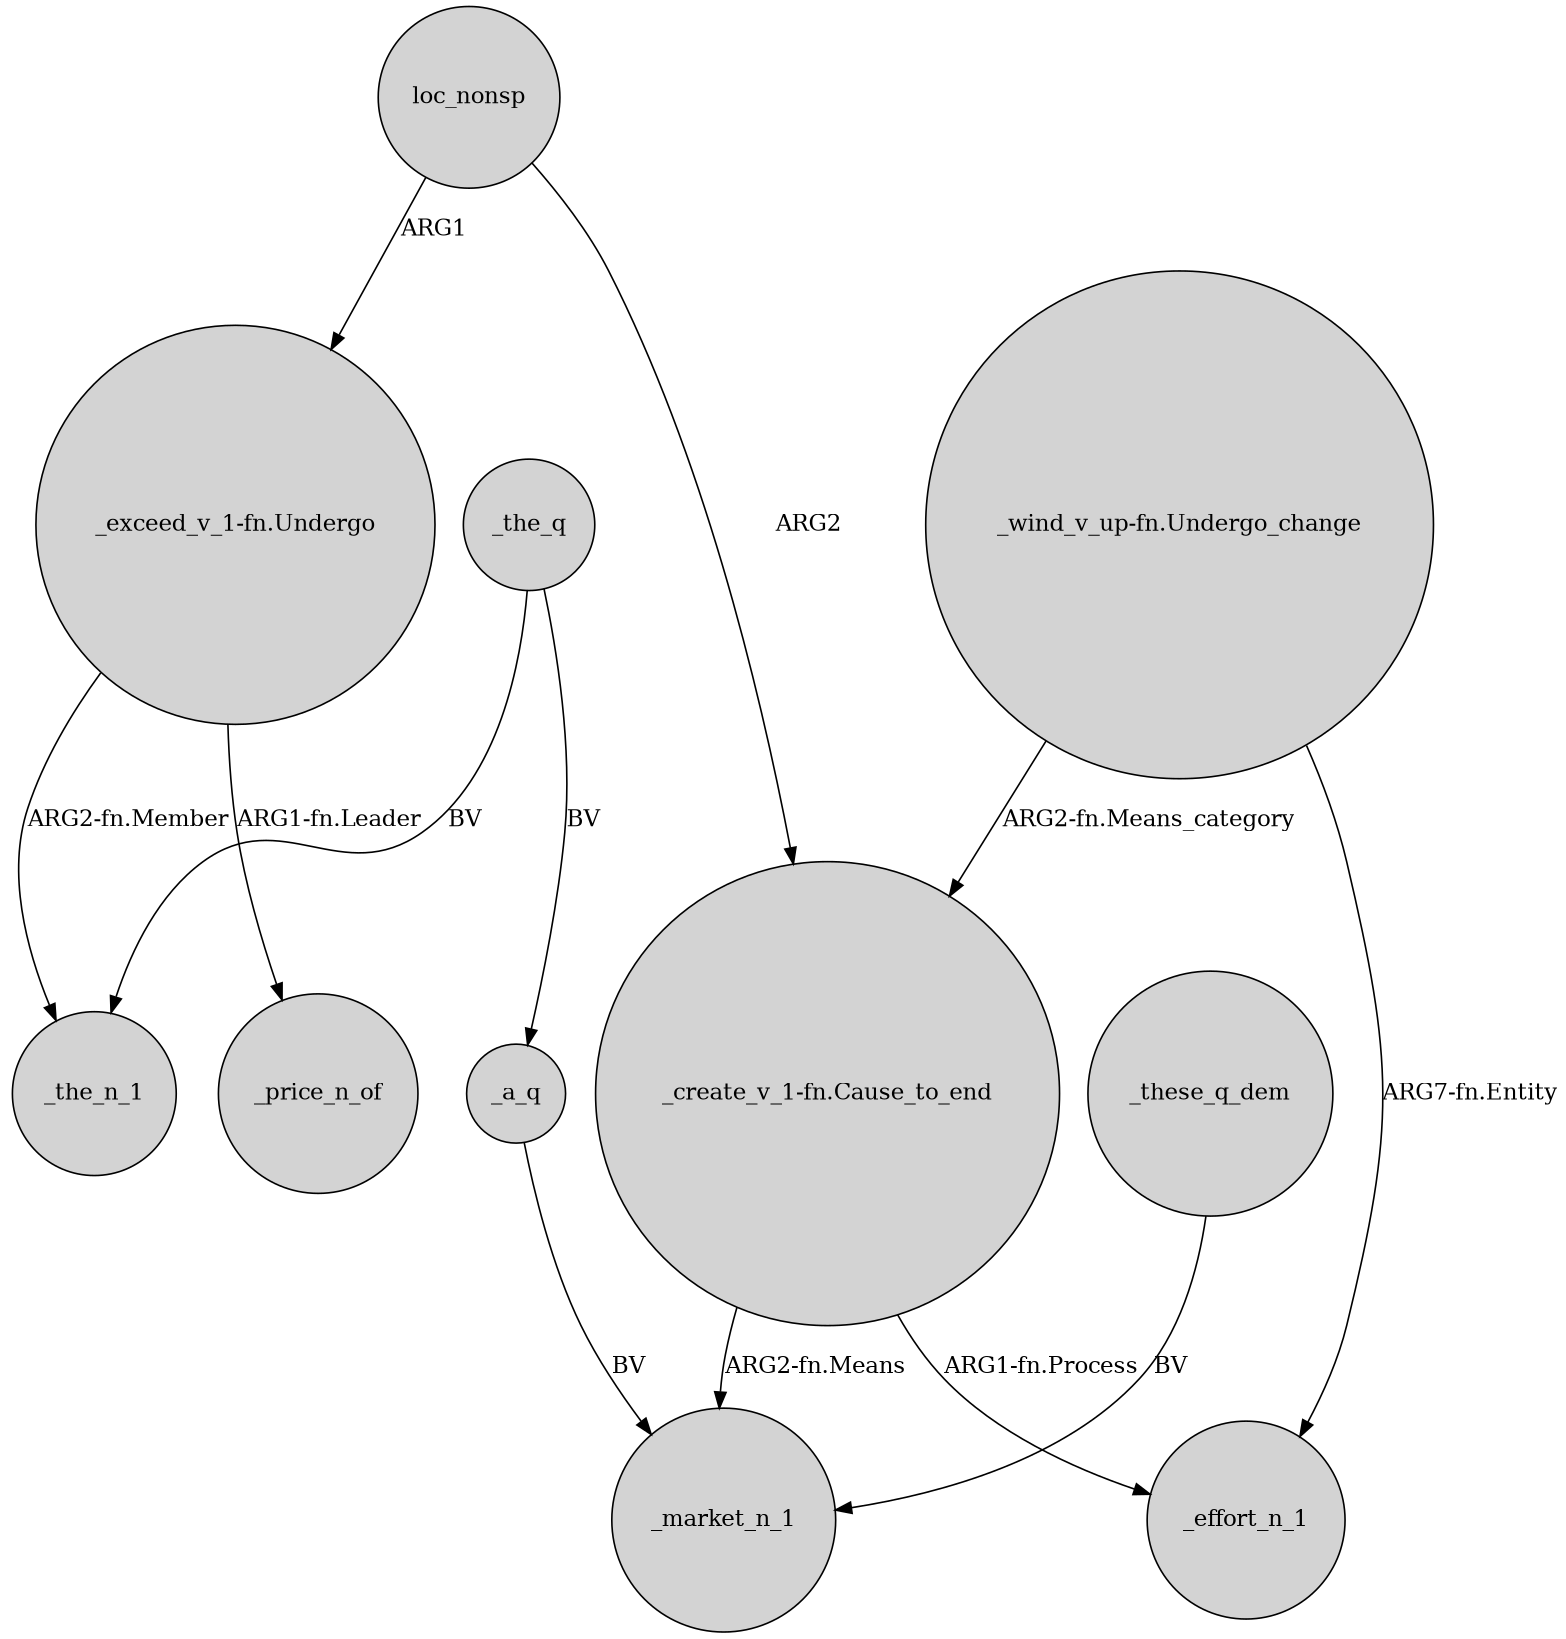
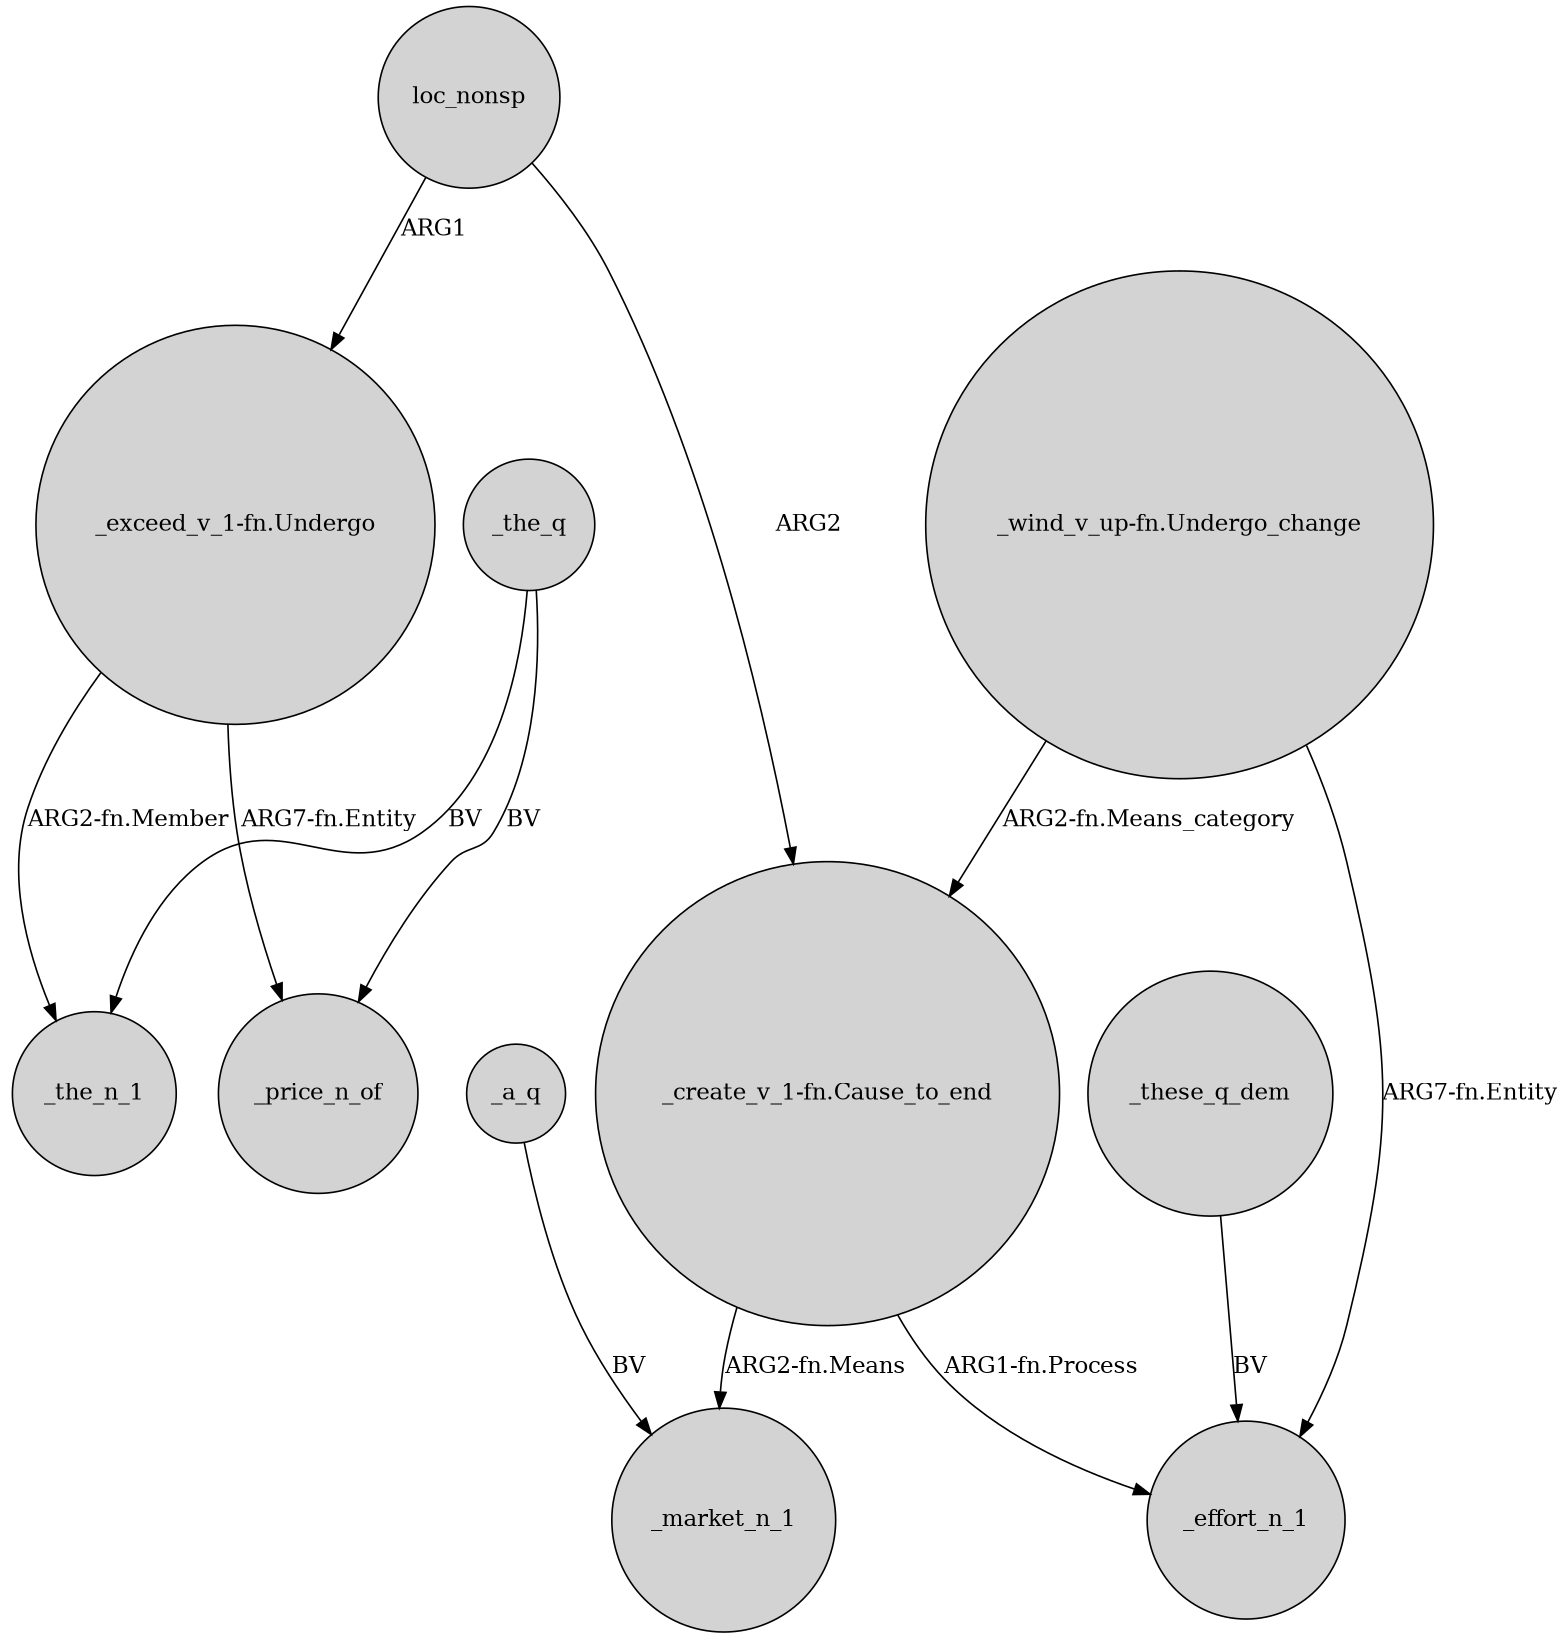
edge "_the_q" -> "_a_q": now "_the_q" -> "_price_n_of"
edge "_exceed_v_1-fn.Undergo" -> "_price_n_of": label "ARG1-fn.Leader" -> "ARG7-fn.Entity"
edge "_these_q_dem" -> "_market_n_1": now "_these_q_dem" -> "_effort_n_1"
